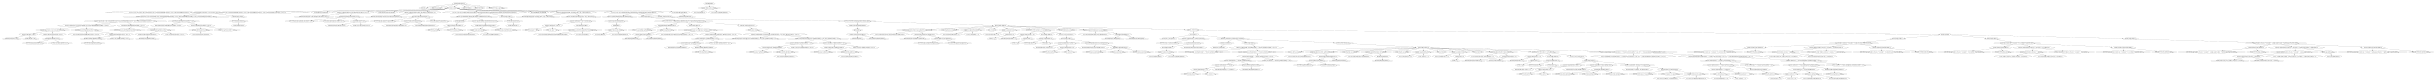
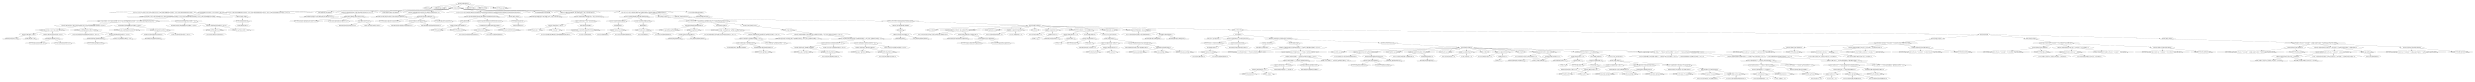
node "(<operator>.logicalNot,!attributes.getIiop())": added
node "(LOCAL,int lastSlash: int)": added
